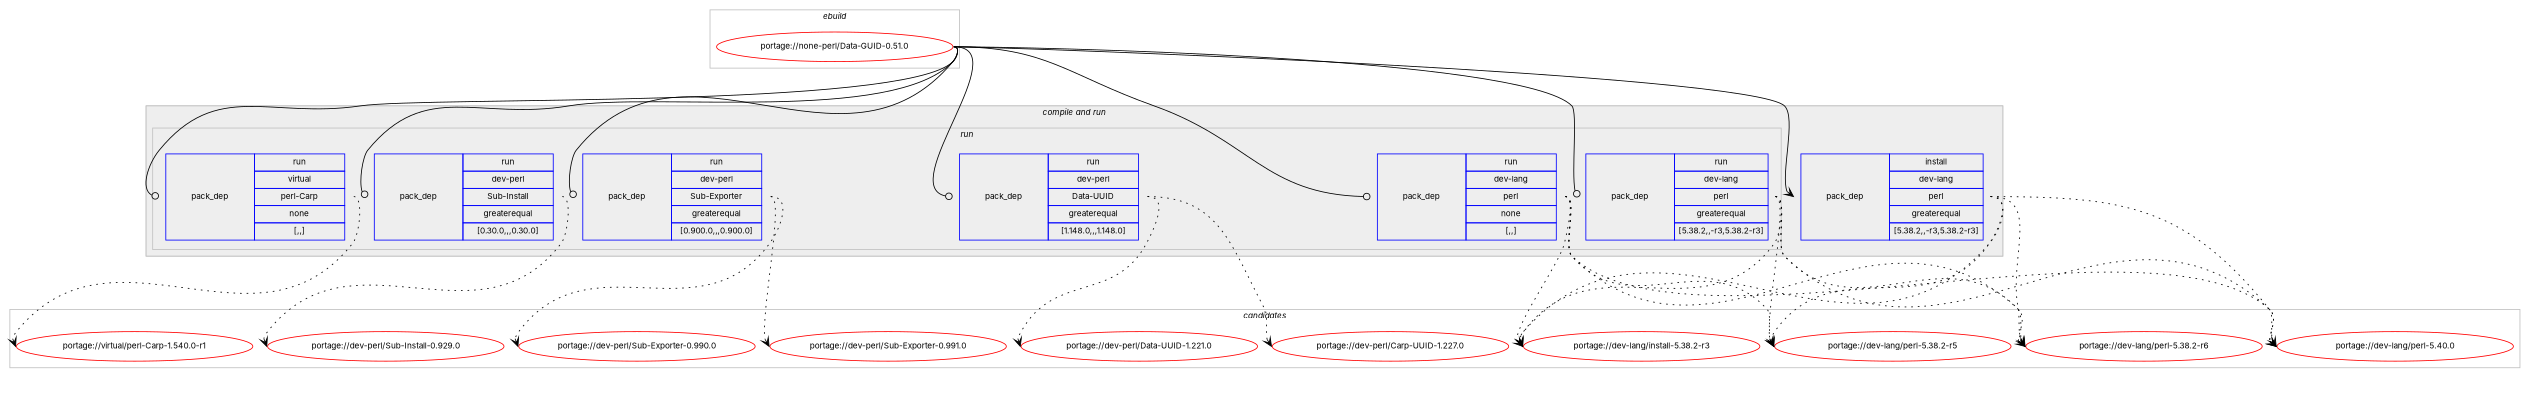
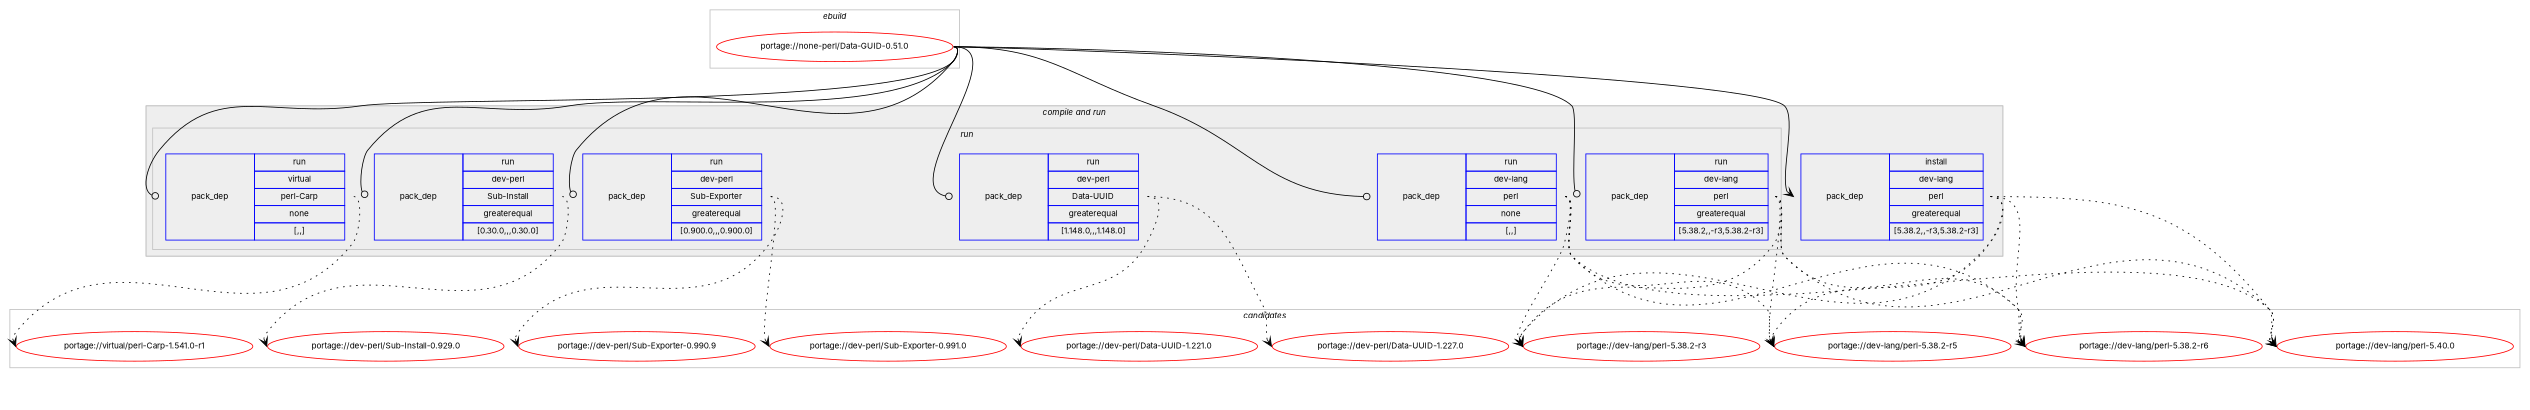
node "portage://virtual/perl-Carp-1.540.0-r1": label "portage://virtual/perl-Carp-1.540.0-r1" -> "portage://virtual/perl-Carp-1.541.0-r1"
node "portage://dev-perl/Sub-Exporter-0.990.0": label "portage://dev-perl/Sub-Exporter-0.990.0" -> "portage://dev-perl/Sub-Exporter-0.990.9"
node "portage://dev-perl/Carp-UUID-1.227.0": label "portage://dev-perl/Carp-UUID-1.227.0" -> "portage://dev-perl/Data-UUID-1.227.0"
node "portage://dev-lang/install-5.38.2-r3": label "portage://dev-lang/install-5.38.2-r3" -> "portage://dev-lang/perl-5.38.2-r3"
